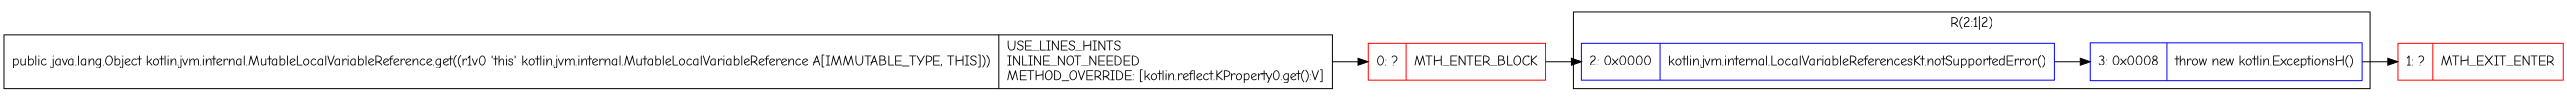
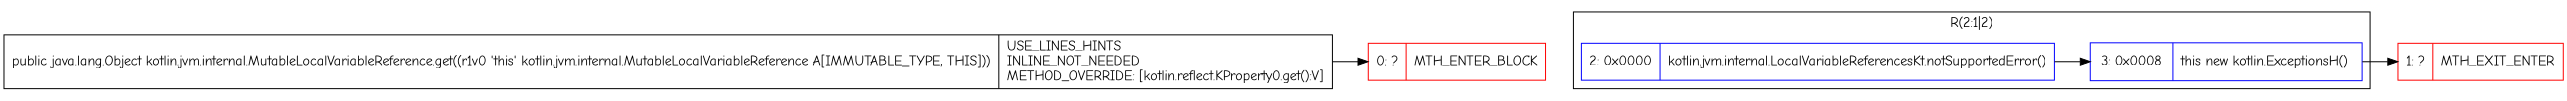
node "3: 0x0008": text "throw new kotlin.ExceptionsH()" -> "this new kotlin.ExceptionsH()"
edge "0: ?" -> "2: 0x0000": removed
